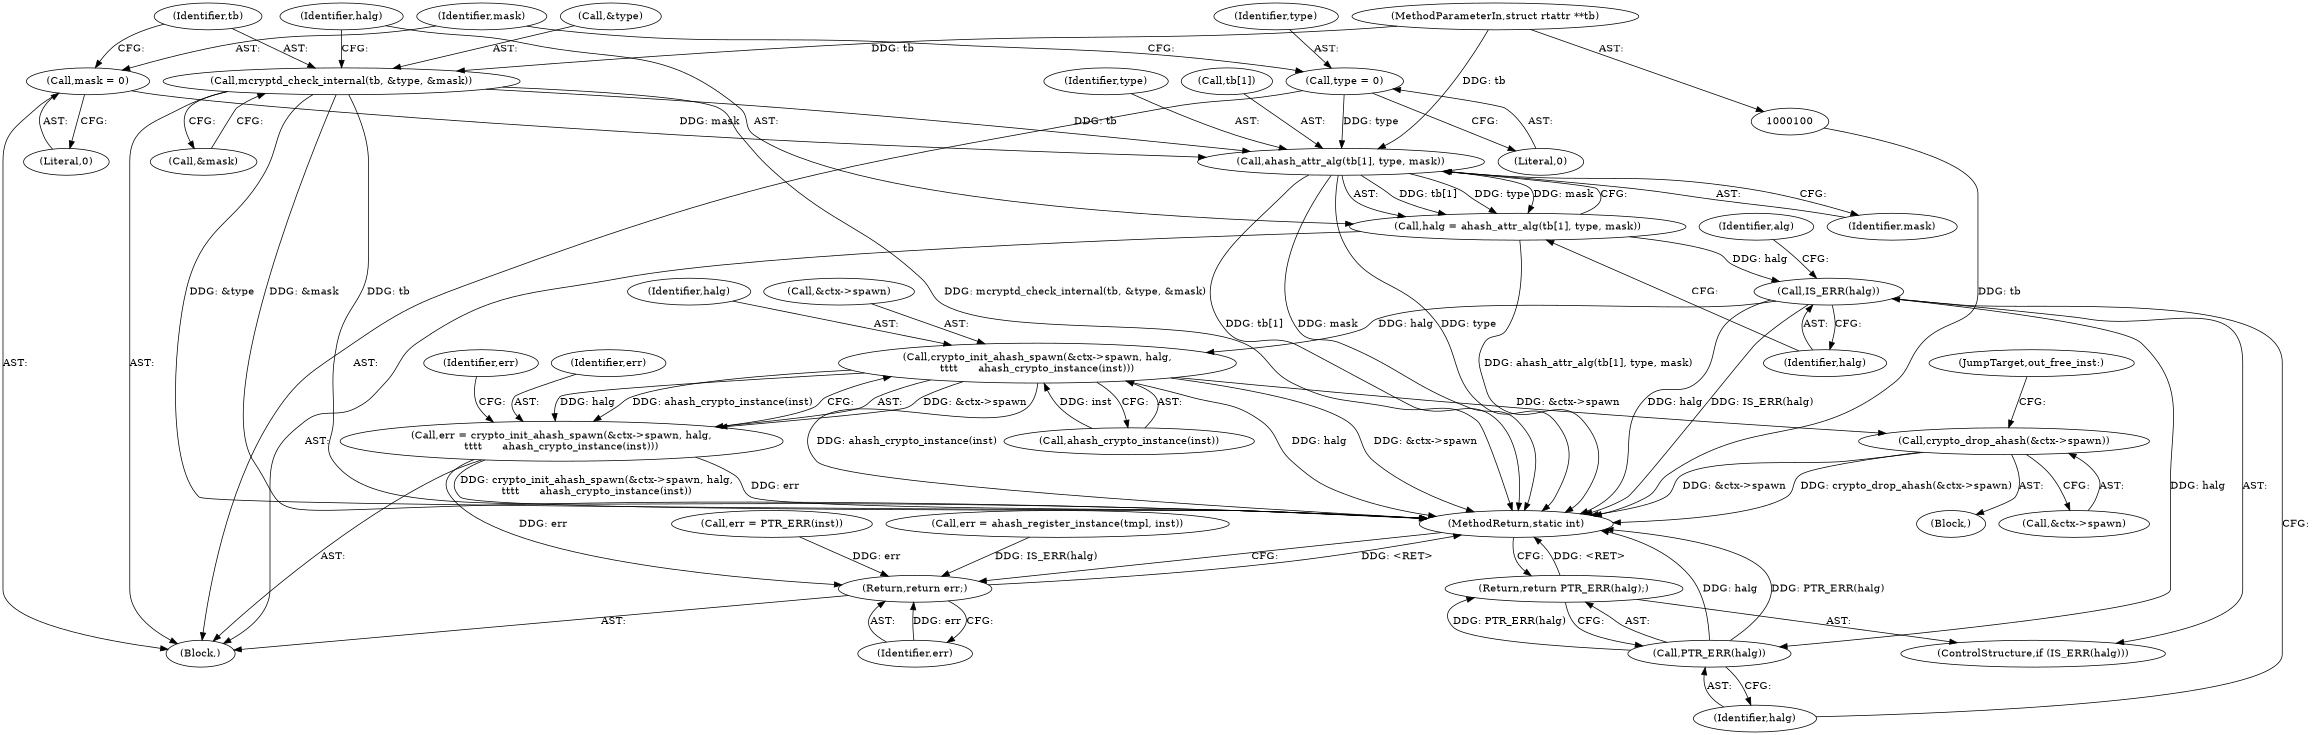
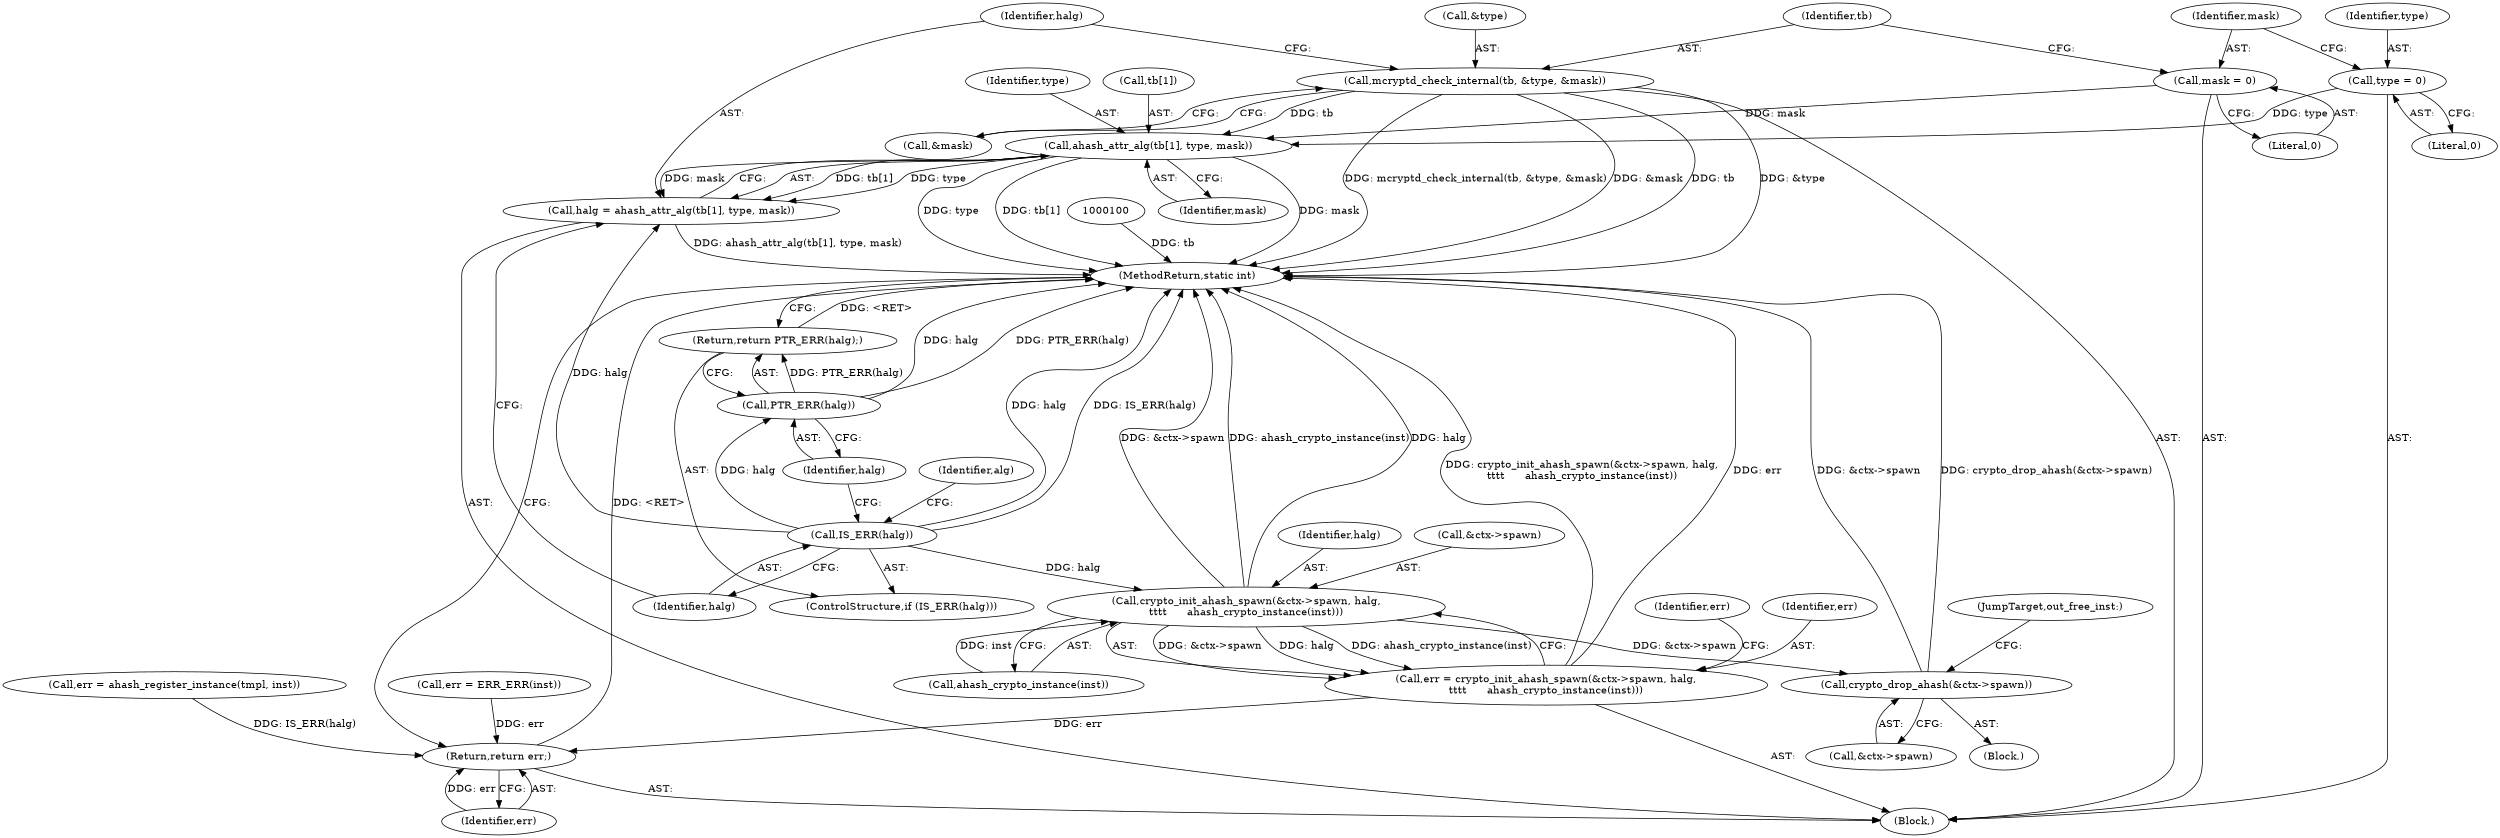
node "(MethodParameterIn,struct rtattr **tb)": removed
edge "(Call,halg = ahash_attr_alg(tb[1], type, mask))" -> "(Call,IS_ERR(halg))": reversed
node "(Call,err = PTR_ERR(inst))": label "(Call,err = PTR_ERR(inst))" -> "(Call,err = ERR_ERR(inst))"
